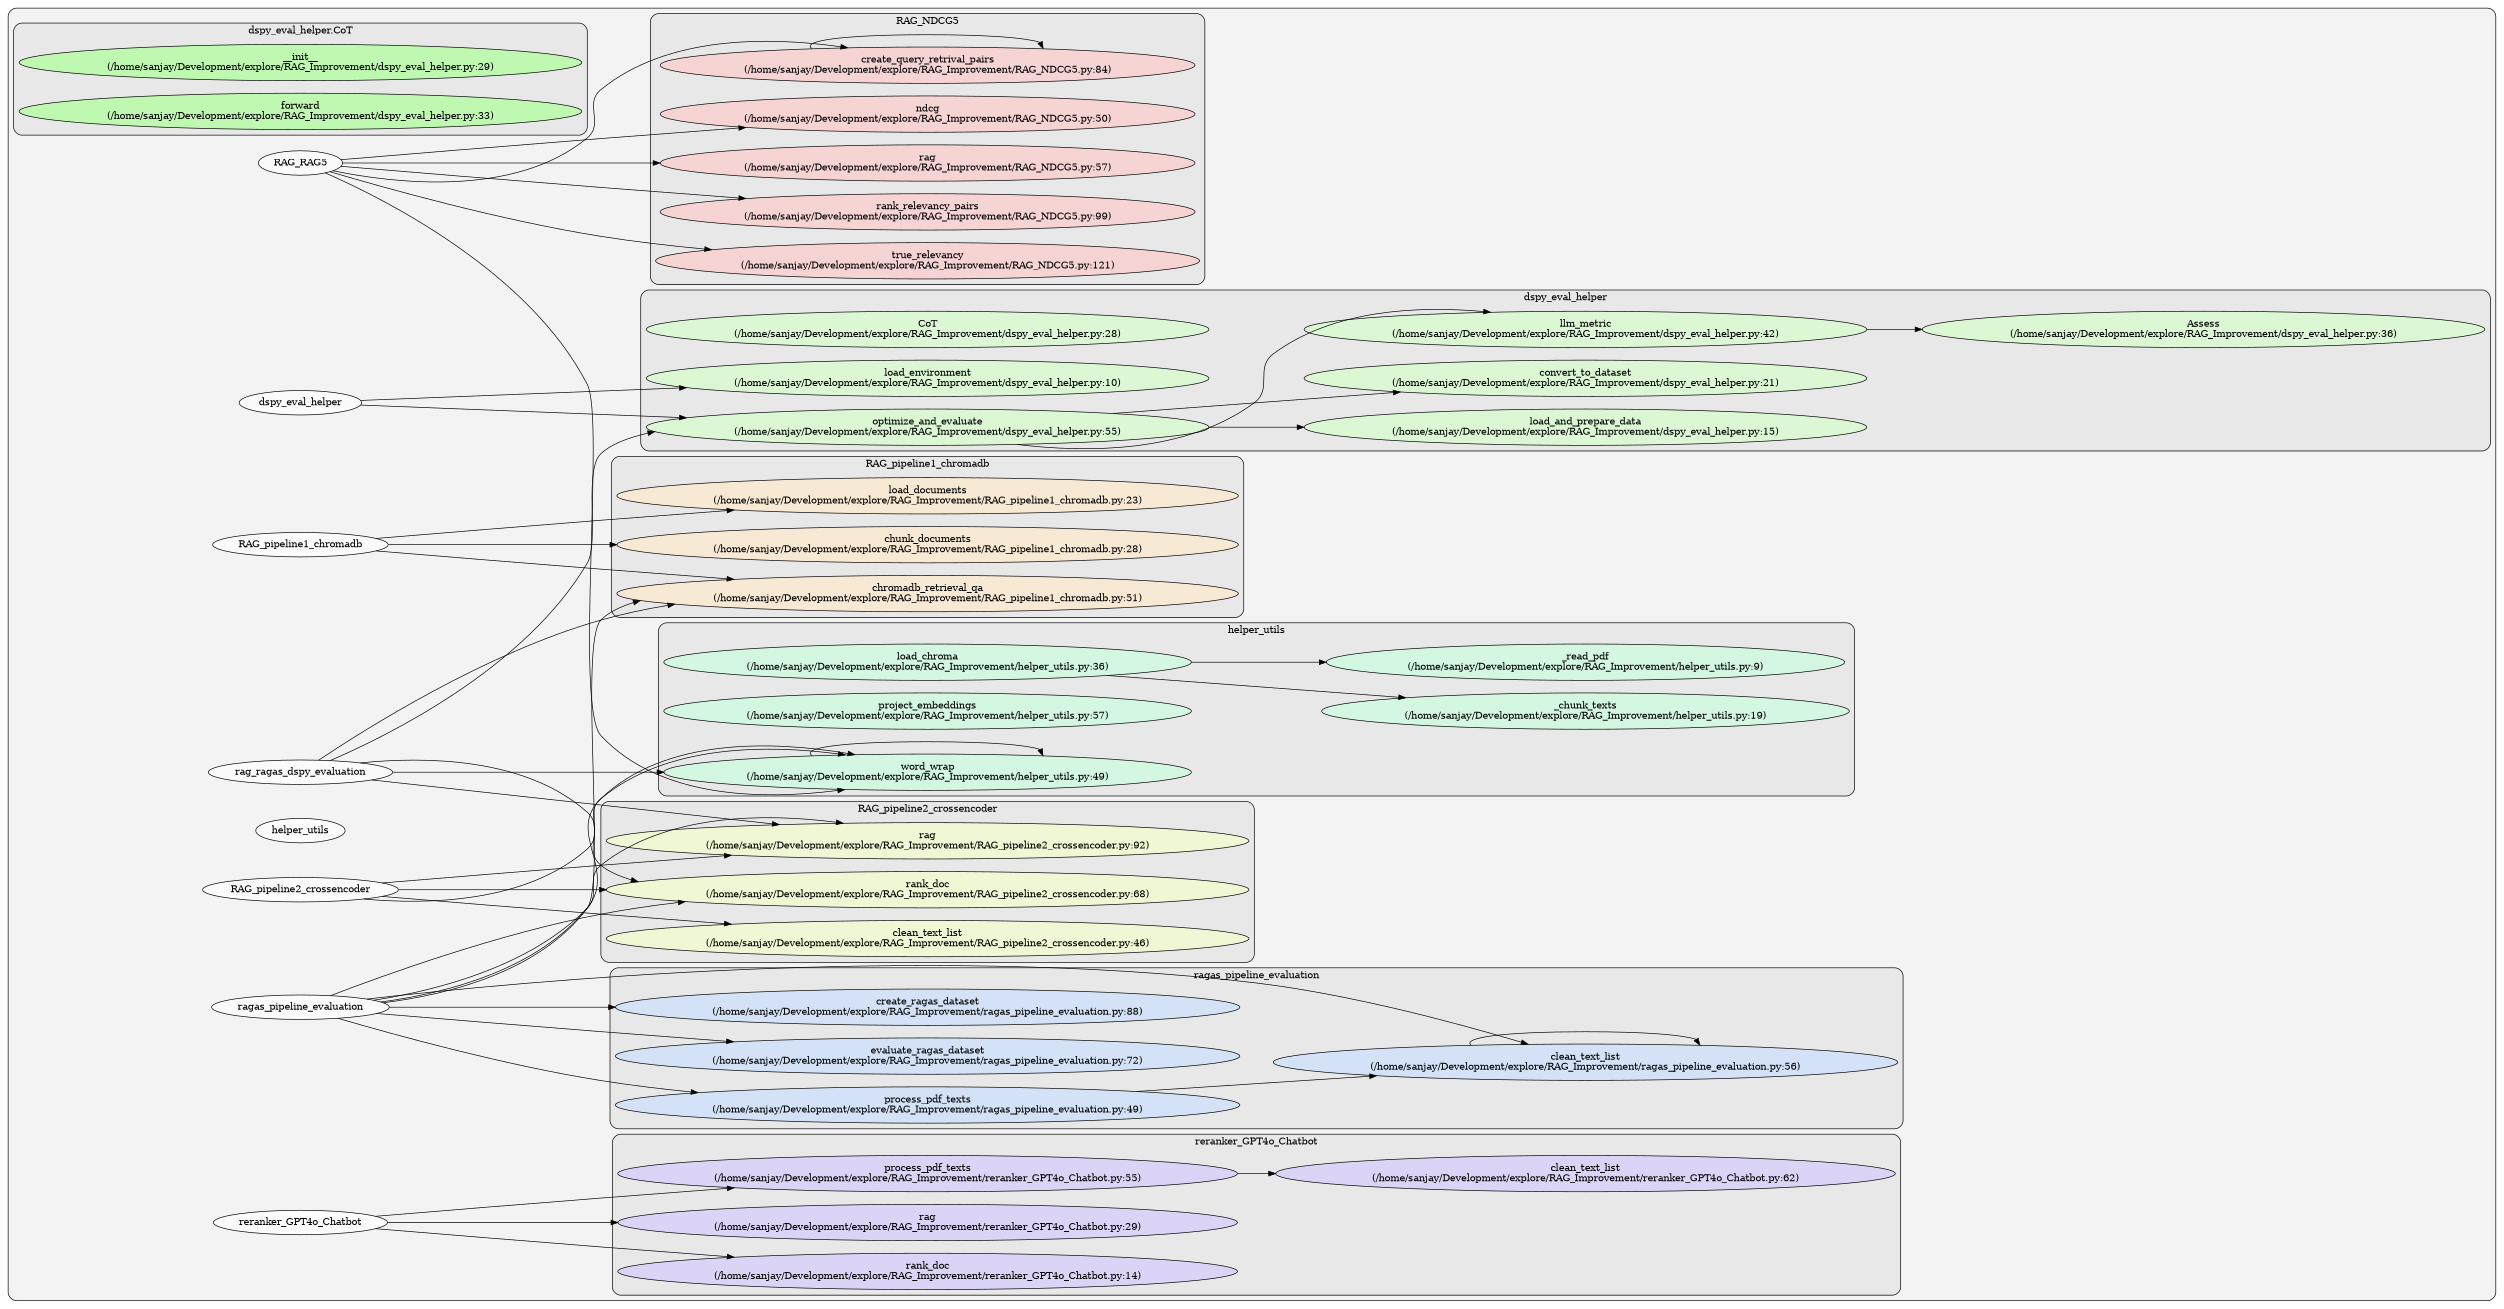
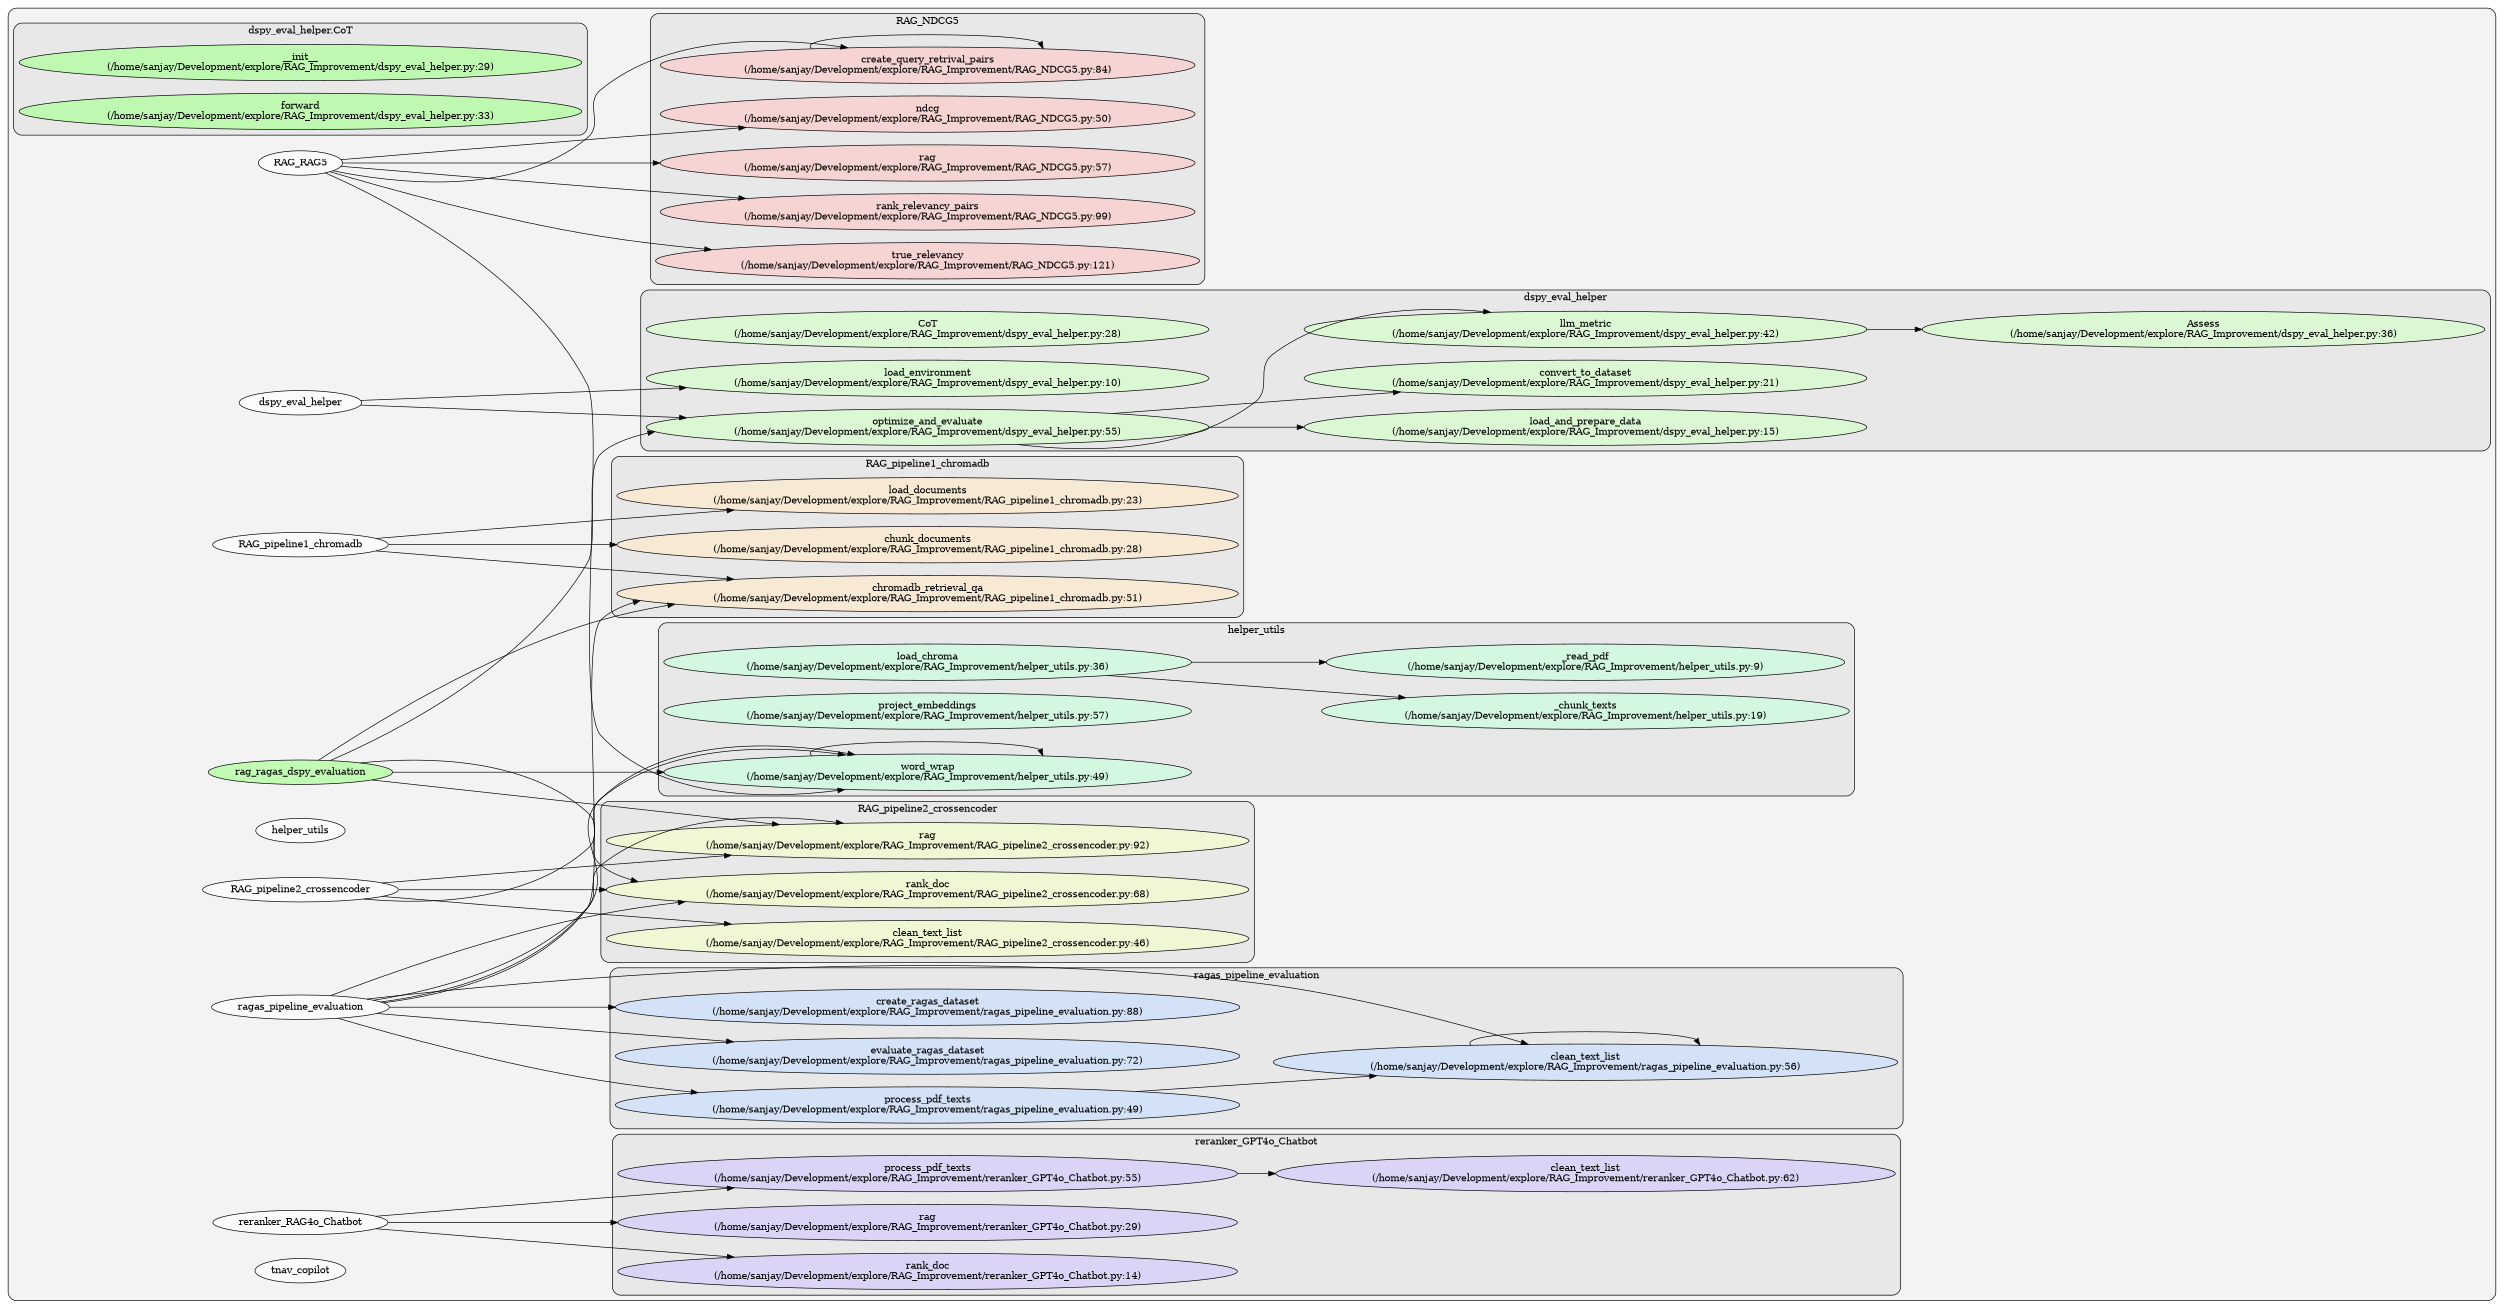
node "rag_ragas_dspy_evaluation": fillcolor #ffffffb2 -> #adff99b2
node "reranker_GPT4o_Chatbot": label "reranker_GPT4o_Chatbot" -> "reranker_RAG4o_Chatbot"
node "tnav_copilot": added
